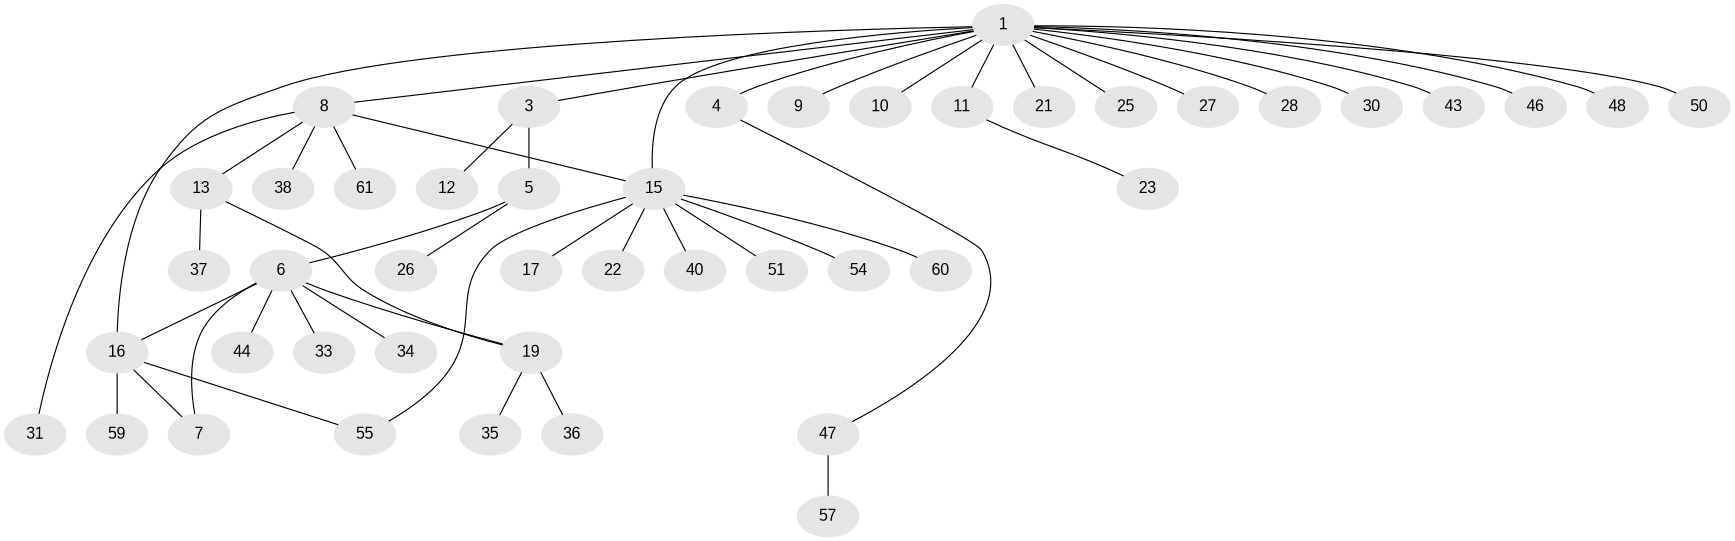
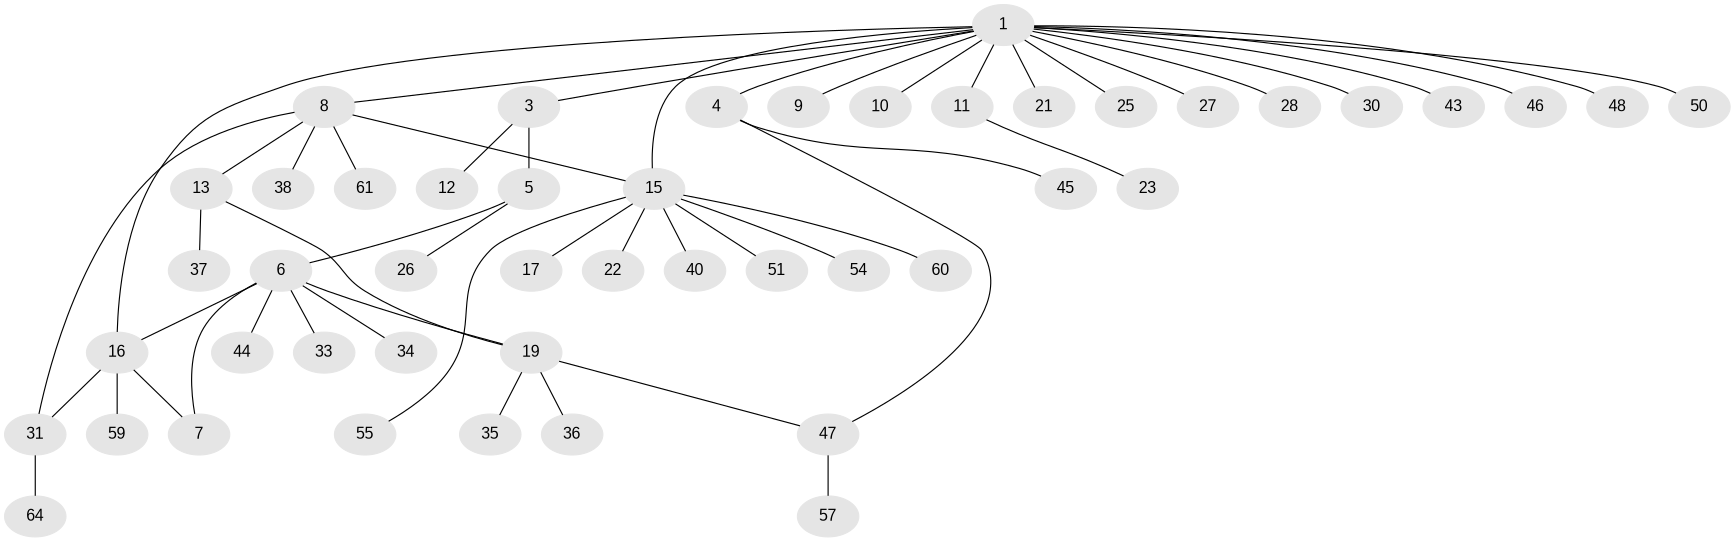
node "45": added
edge "16" -- "55": now "16" -- "31"
edge "19" -- "47": added
node "64": added
